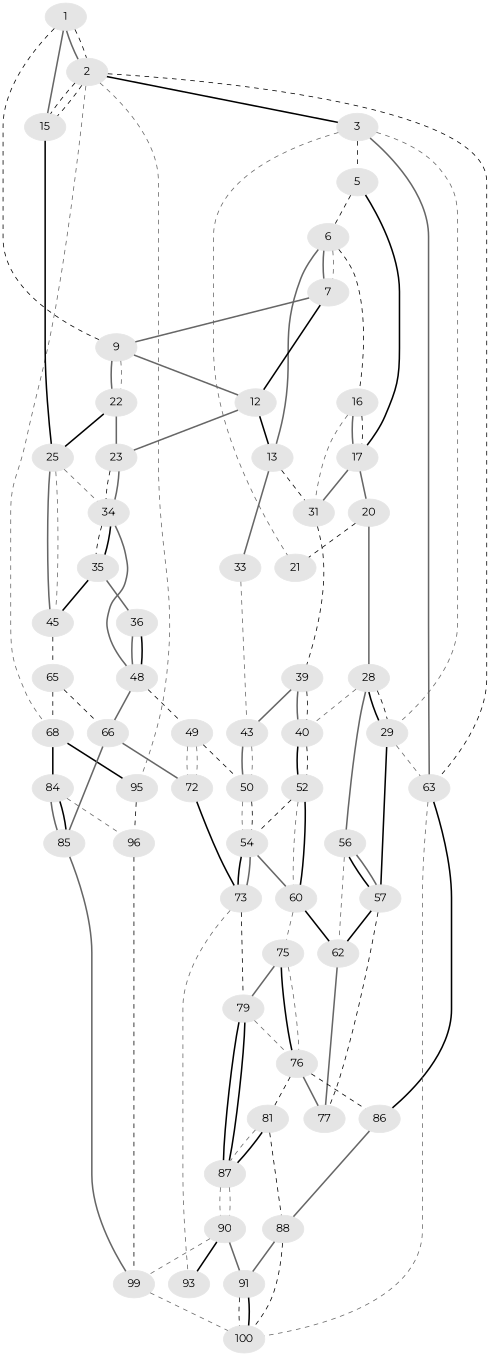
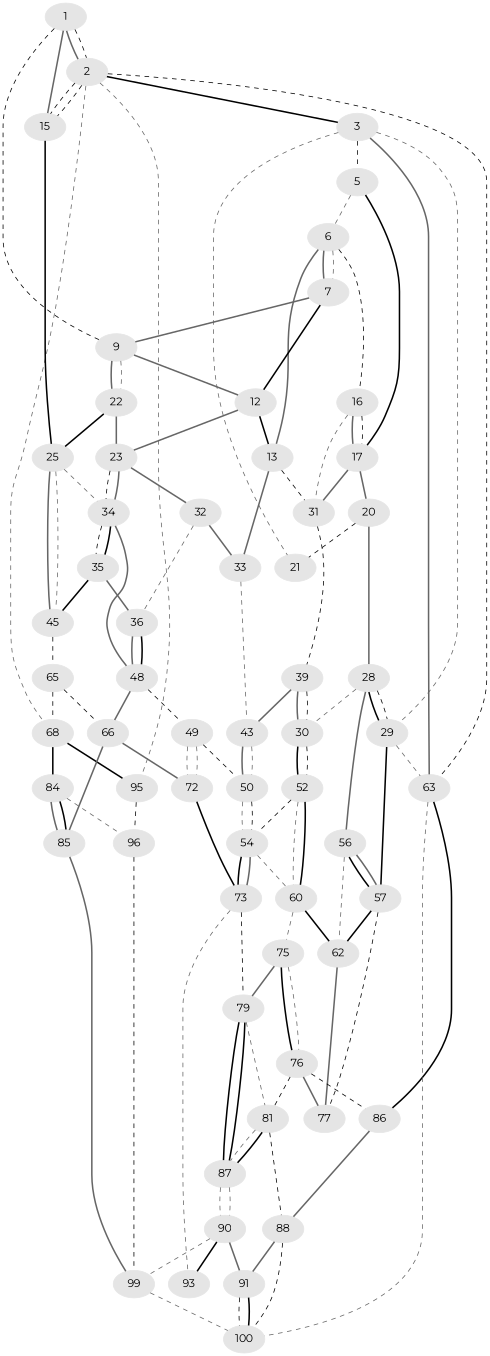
edge "5" -- "6": color black -> gray40
node "32": added
node "40": label "40" -> "30"
edge "54" -- "60": style bold -> dashed
edge "79" -- "76": now "79" -- "81"
